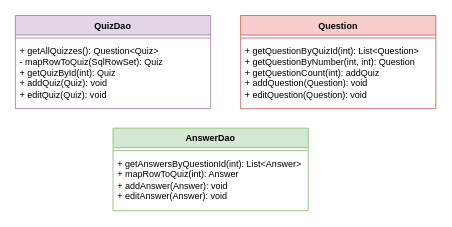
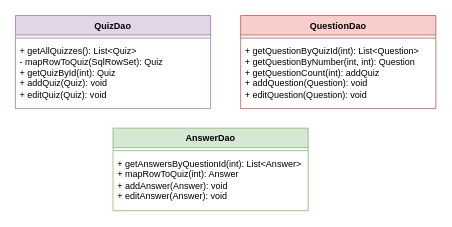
node "Question": label "Question" -> "QuestionDao"
node "+ getAllQuizzes(): Question<Quiz> - mapRowToQuiz(SqlRowSet): Quiz + getQuizById(int): Quiz + addQuiz(Quiz): void + editQuiz(Quiz): void": label "+ getAllQuizzes(): Question<Quiz> - mapRowToQuiz(SqlRowSet): Quiz + getQuizById(int): Quiz + addQuiz(Quiz): void + editQuiz(Quiz): void" -> "+ getAllQuizzes(): List<Quiz> - mapRowToQuiz(SqlRowSet): Quiz + getQuizById(int): Quiz + addQuiz(Quiz): void + editQuiz(Quiz): void"
